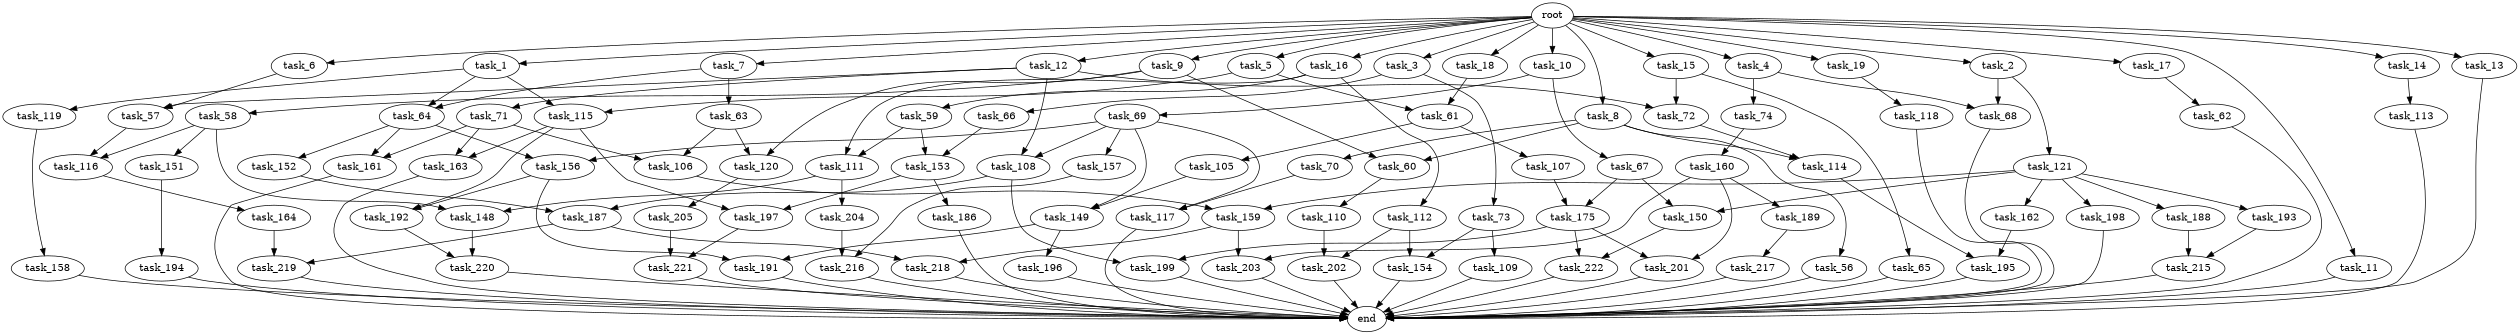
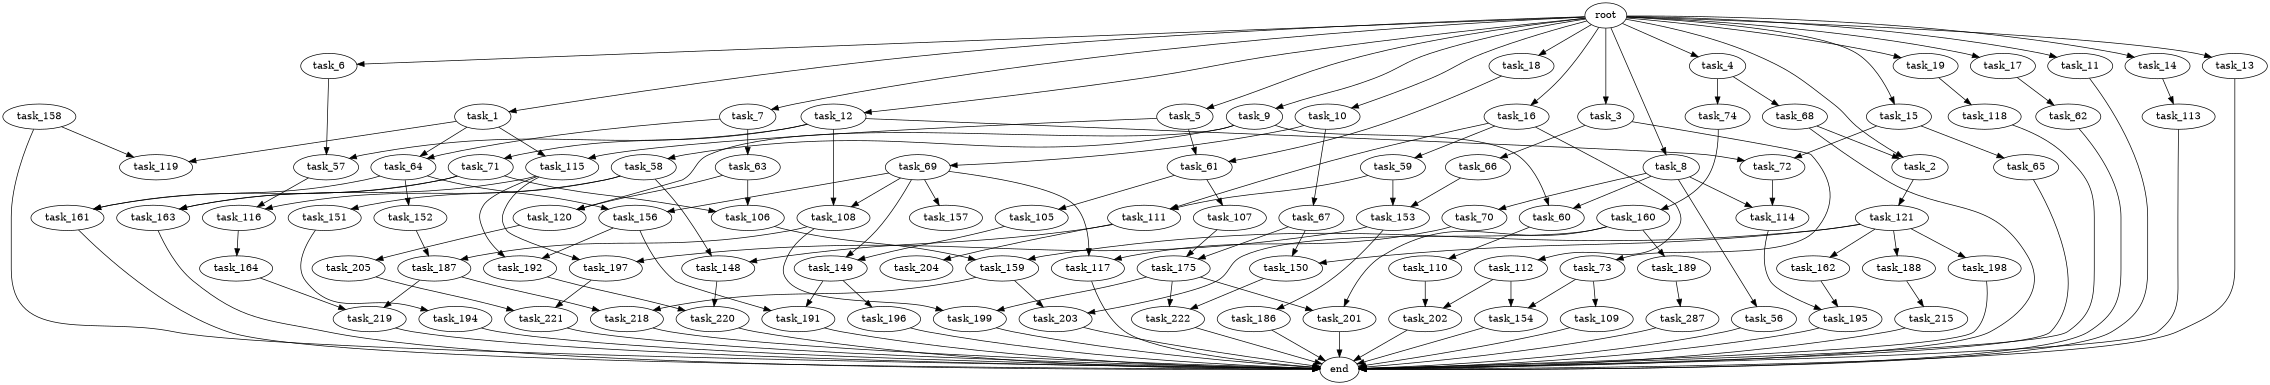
edge "task_2" -> "task_68": reversed
edge "task_119" -> "task_158": reversed
node "task_193": removed
node "task_216": removed
node "task_217": label "task_217" -> "task_287"
